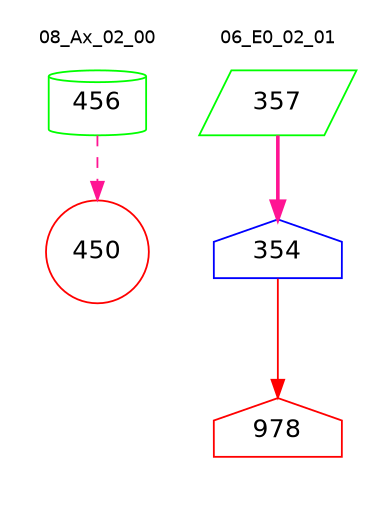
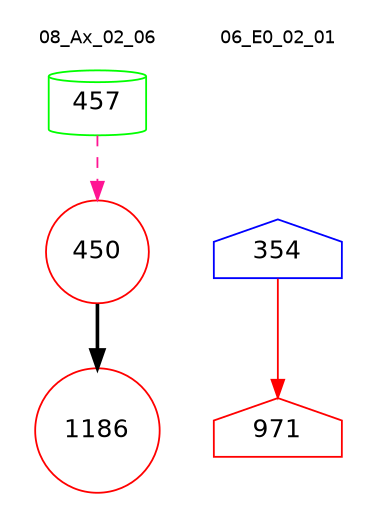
cluster "08_Ax_02_00": label "08_Ax_02_00" -> "08_Ax_02_06"
node "456": label "456" -> "457"
node "357": removed
node "1186": added
node "978": label "978" -> "971"
